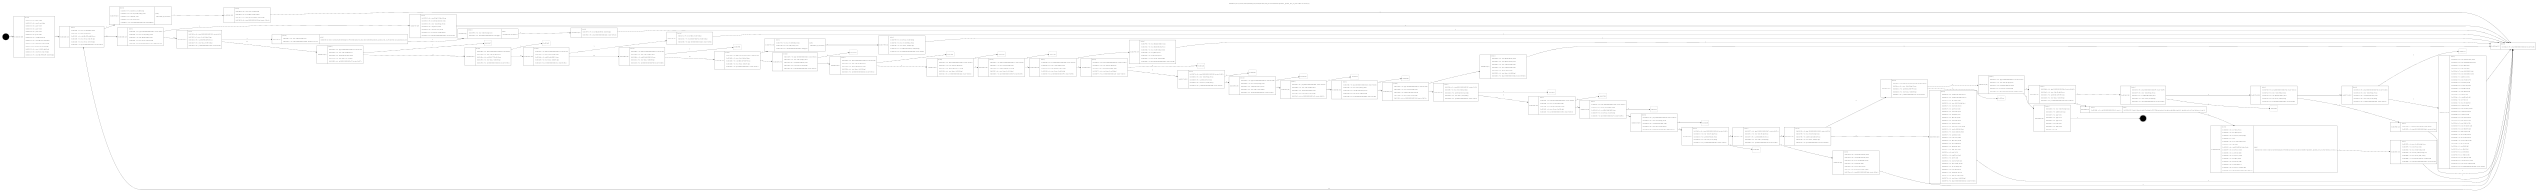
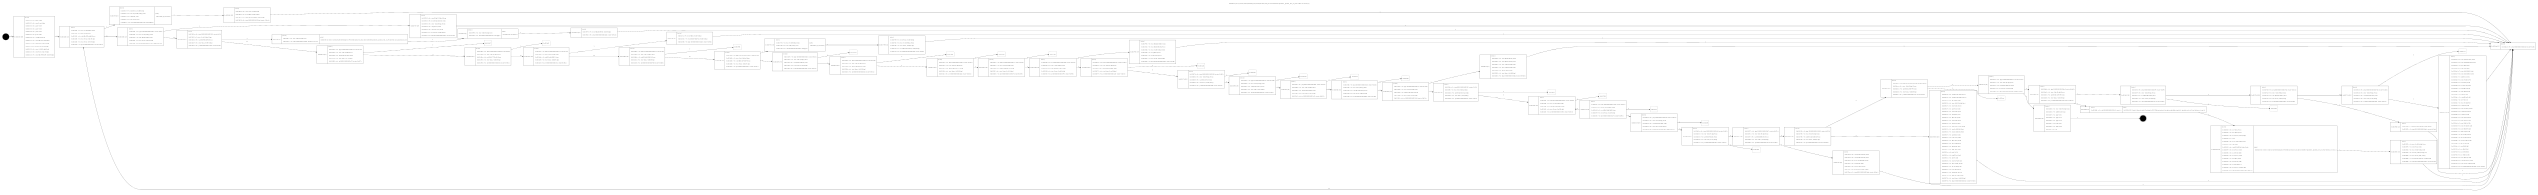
edge "0x401613 [25]" -> "0x40162c [25]": reversed
